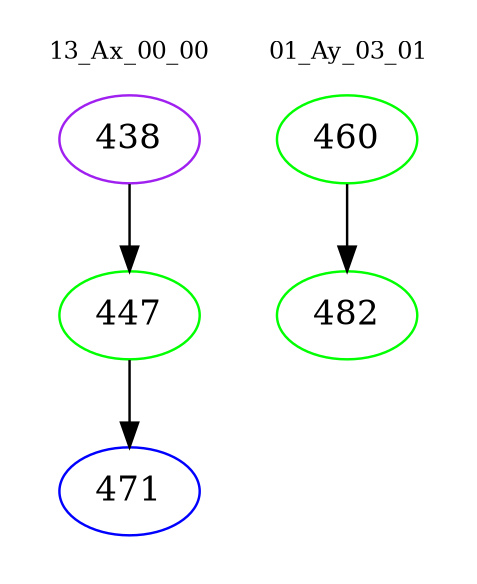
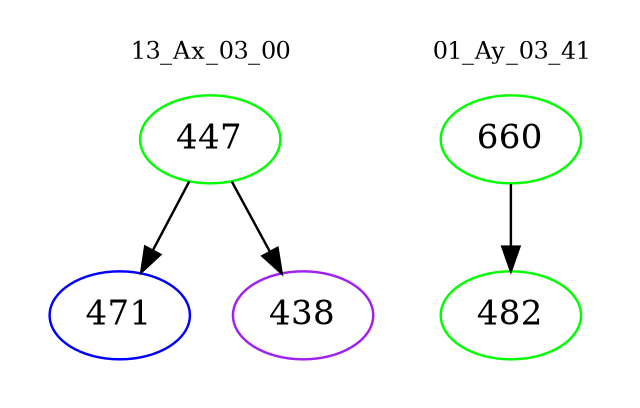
cluster "13_Ax_00_00": label "13_Ax_00_00" -> "13_Ax_03_00"
cluster "01_Ay_03_01": label "01_Ay_03_01" -> "01_Ay_03_41"
node "460": label "460" -> "660"
edge "438" -> "447": reversed
